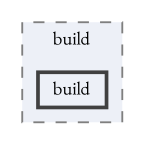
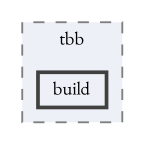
cluster "build": label "build" -> "tbb"
